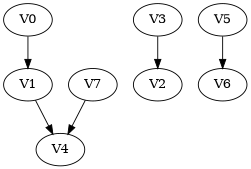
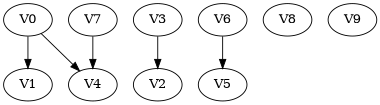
node "V8": added
node "V9": added
edge "V5" -> "V6": reversed
edge "V1" -> "V4": now "V0" -> "V4"
